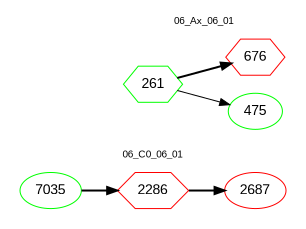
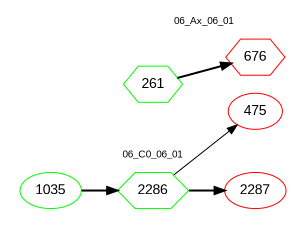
edge "261" -> "475": now "2286" -> "475"
node "475": color green -> red
node "7035": label "7035" -> "1035"
node "2286": color red -> green
node "2687": label "2687" -> "2287"
